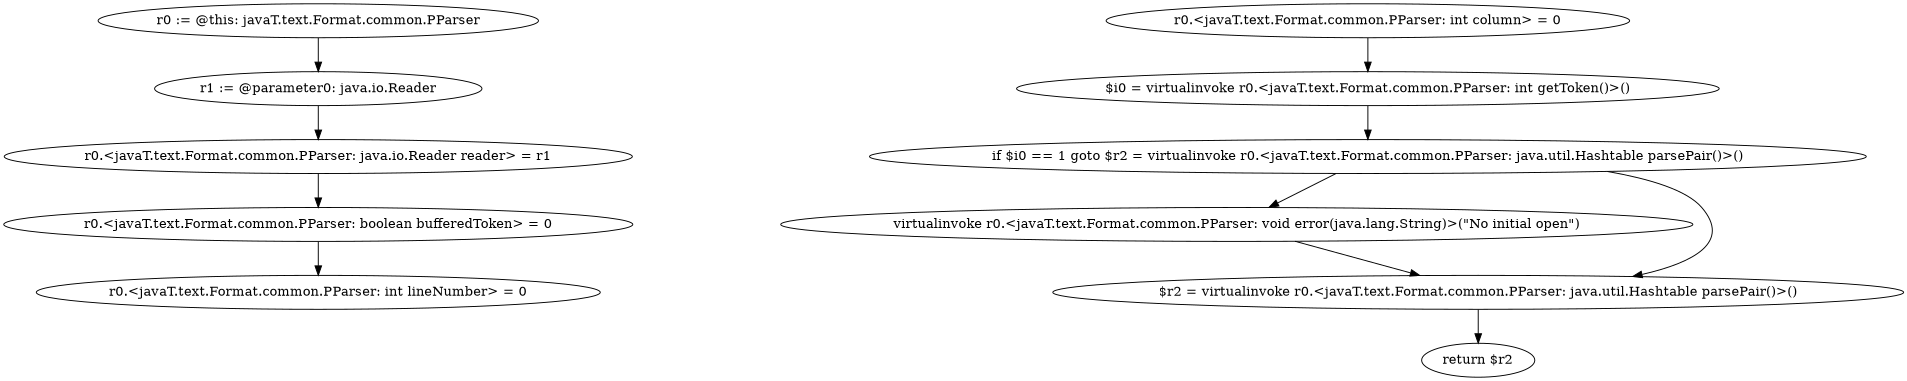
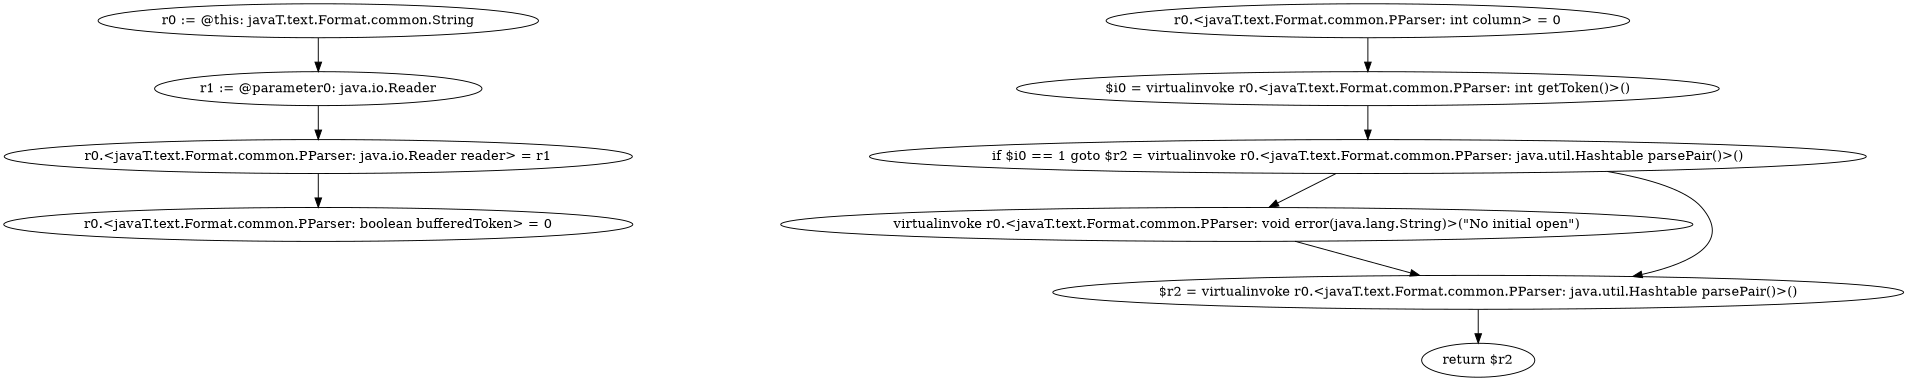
node "r0 := @this: javaT.text.Format.common.PParser": label "r0 := @this: javaT.text.Format.common.PParser" -> "r0 := @this: javaT.text.Format.common.String"
node "r0.<javaT.text.Format.common.PParser: int lineNumber> = 0": removed
